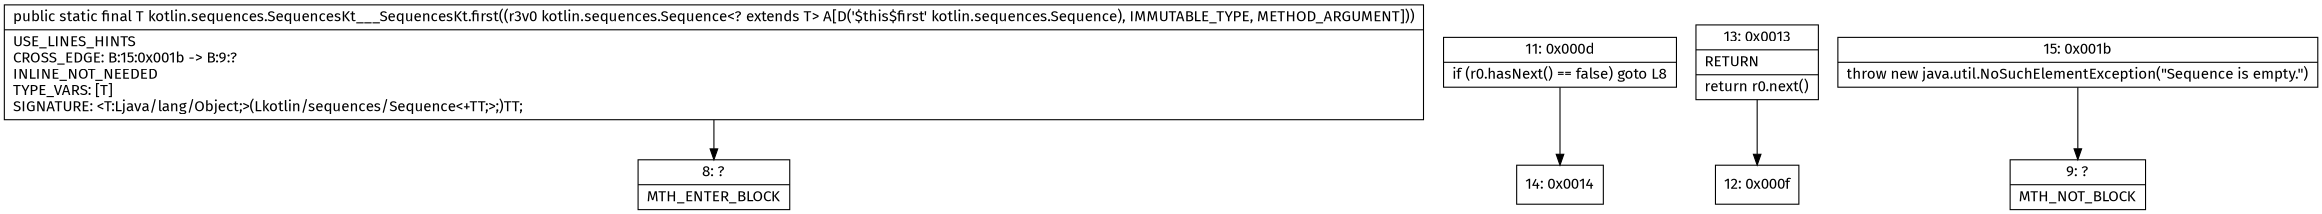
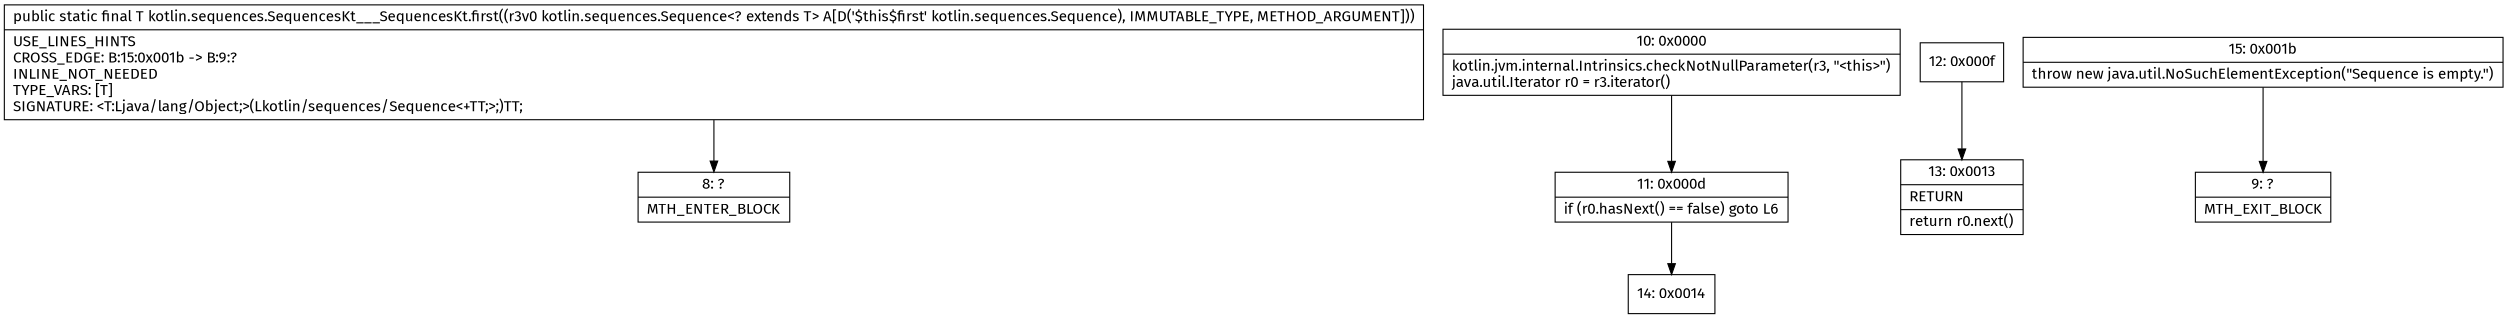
node "10: 0x0000": added
node "11: 0x000d": text "if (r0.hasNext() == false) goto L8" -> "if (r0.hasNext() == false) goto L6"
edge "13: 0x0013" -> "12: 0x000f": reversed
node "9: ?": text "MTH_NOT_BLOCK" -> "MTH_EXIT_BLOCK"
